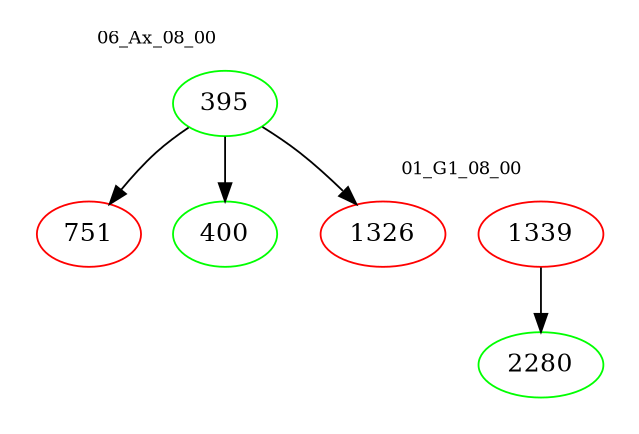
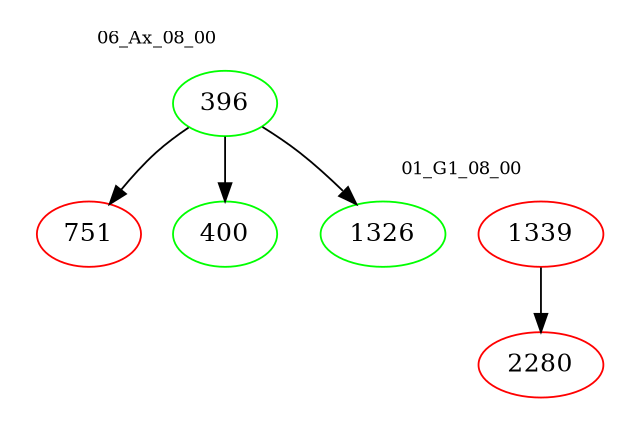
node "395": label "395" -> "396"
node "1326": color red -> green
node "2280": color green -> red
